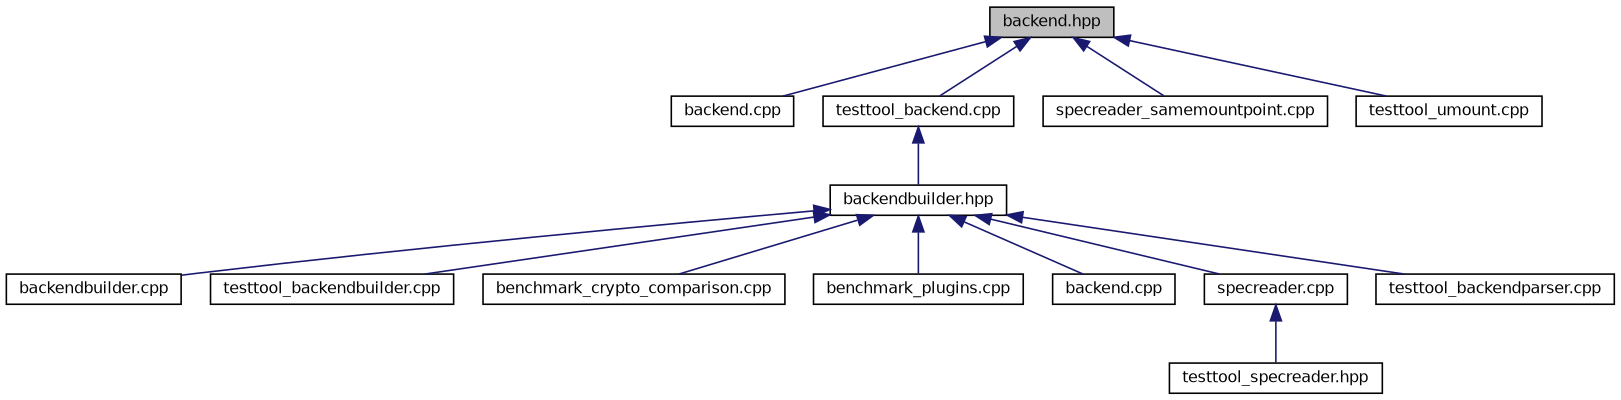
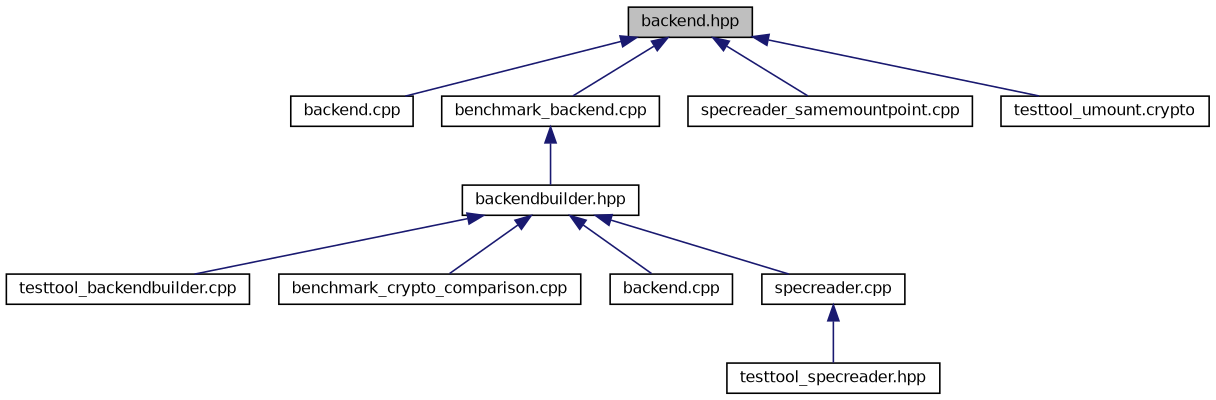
node "testtool_backend.cpp": label "testtool_backend.cpp" -> "benchmark_backend.cpp"
node "testtool_umount.cpp": label "testtool_umount.cpp" -> "testtool_umount.crypto"
node "backendbuilder.cpp": removed
node "benchmark_plugins.cpp": removed
node "testtool_backendparser.cpp": removed
